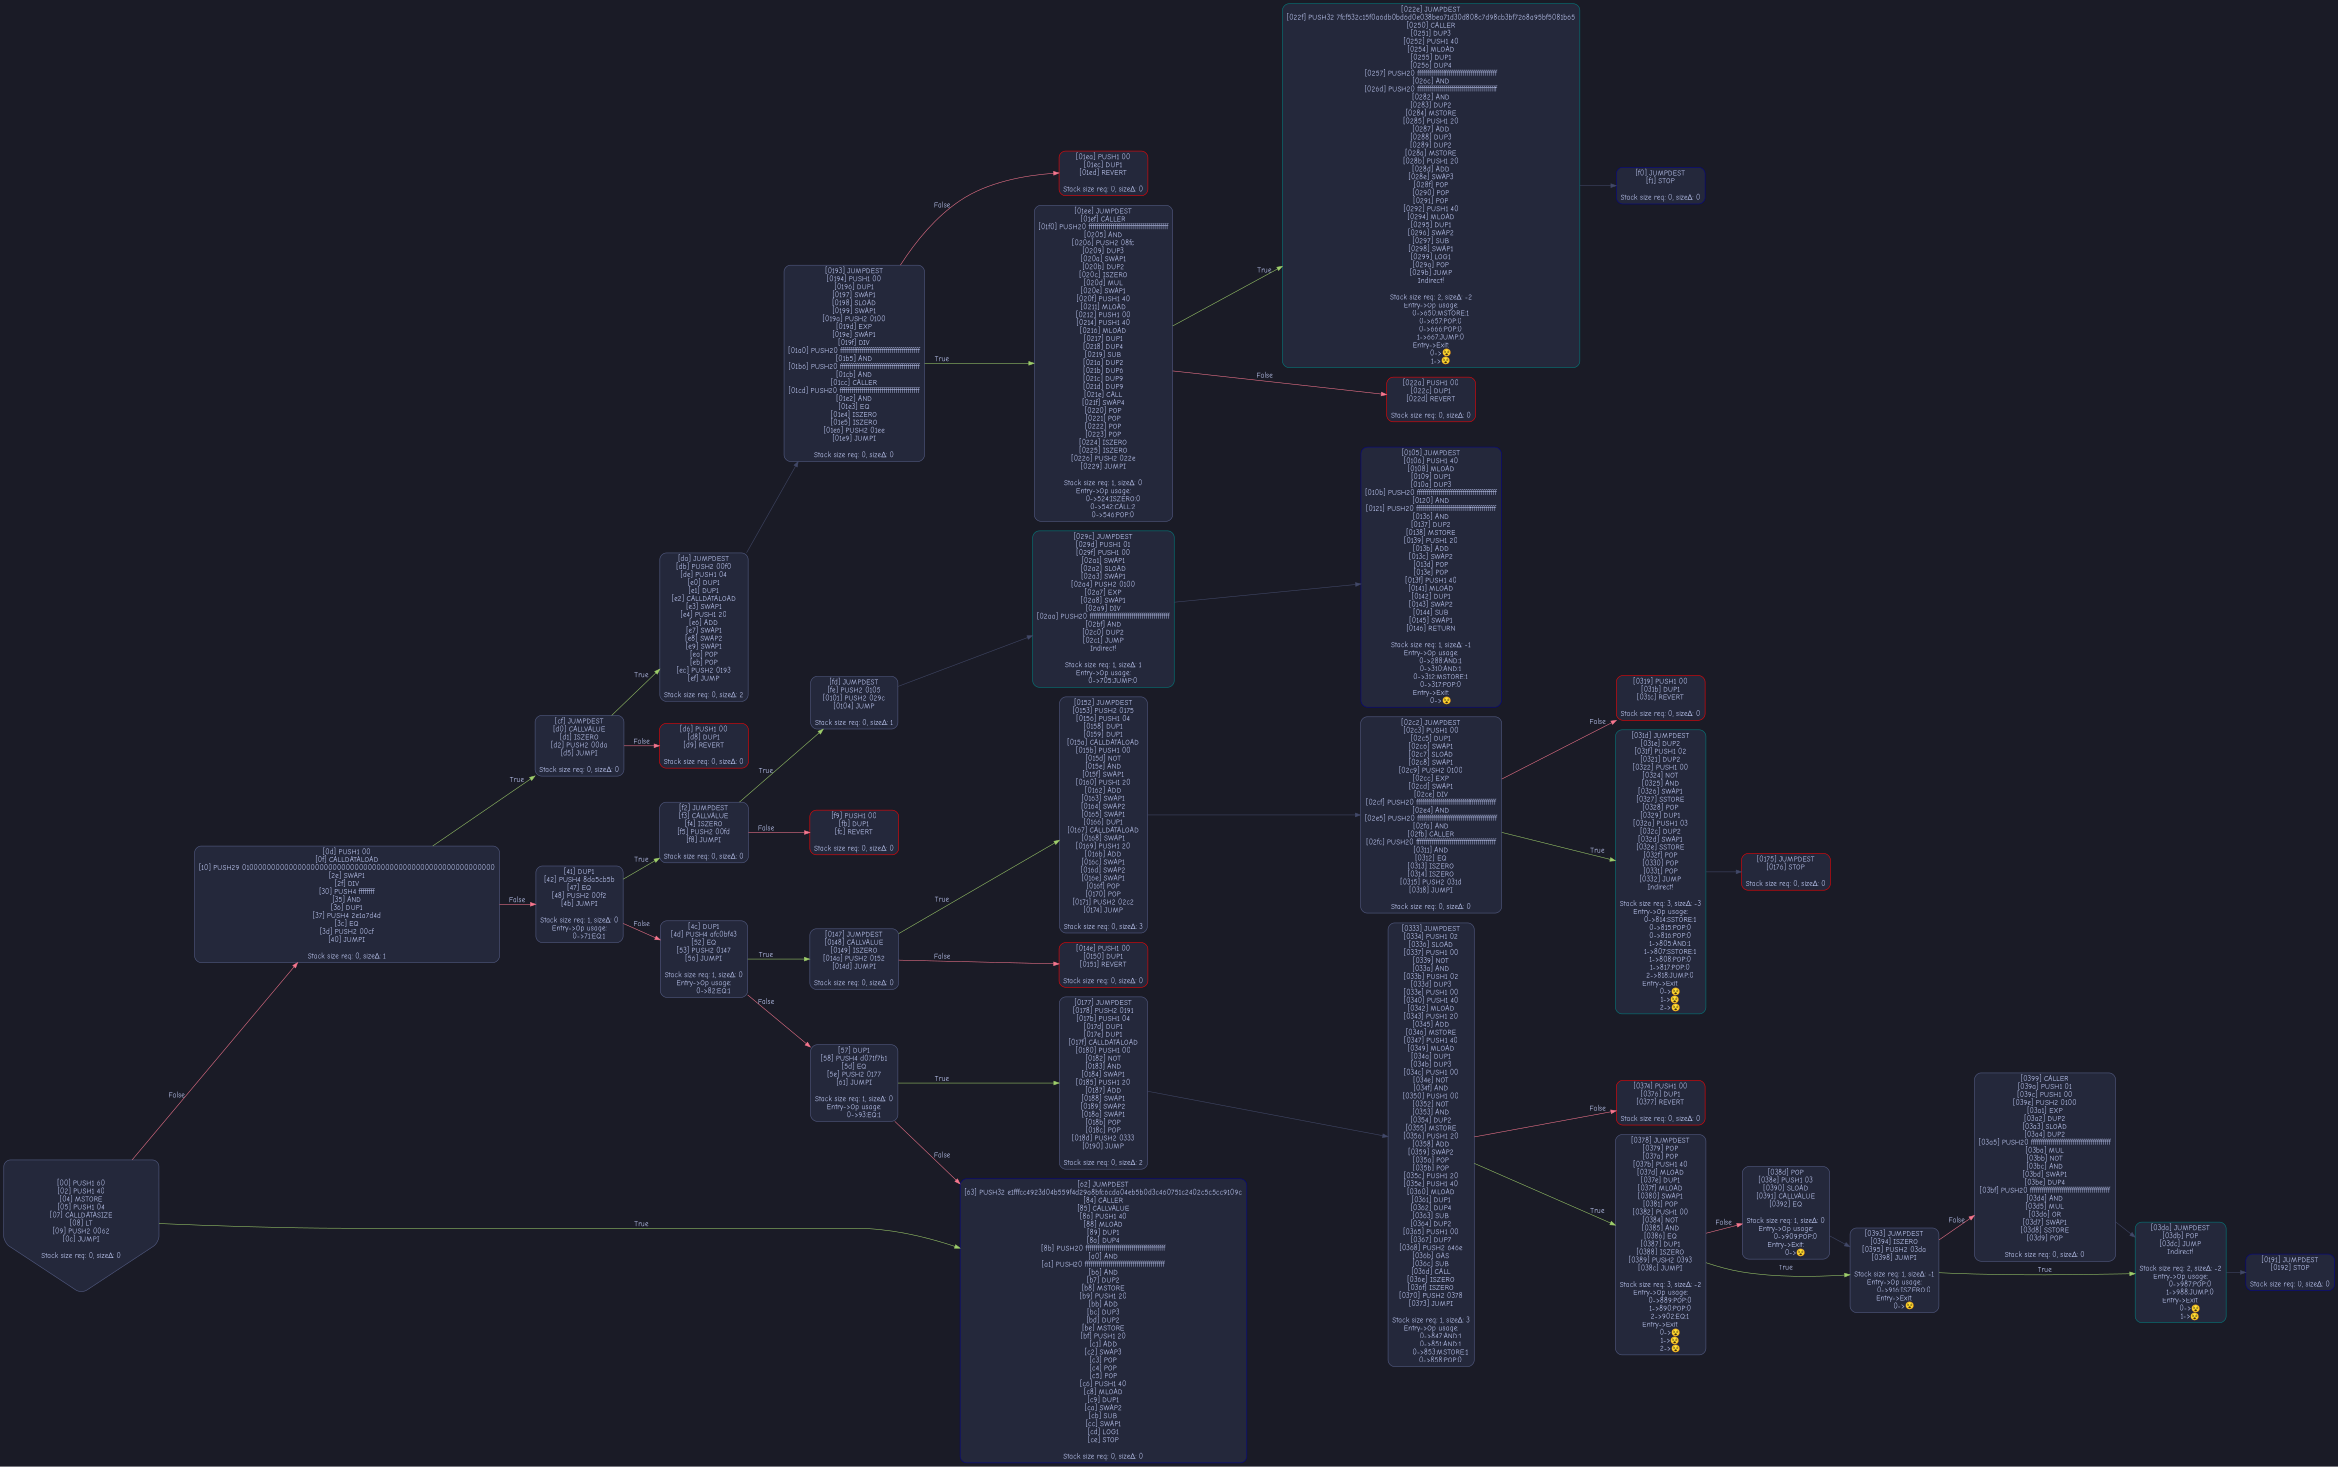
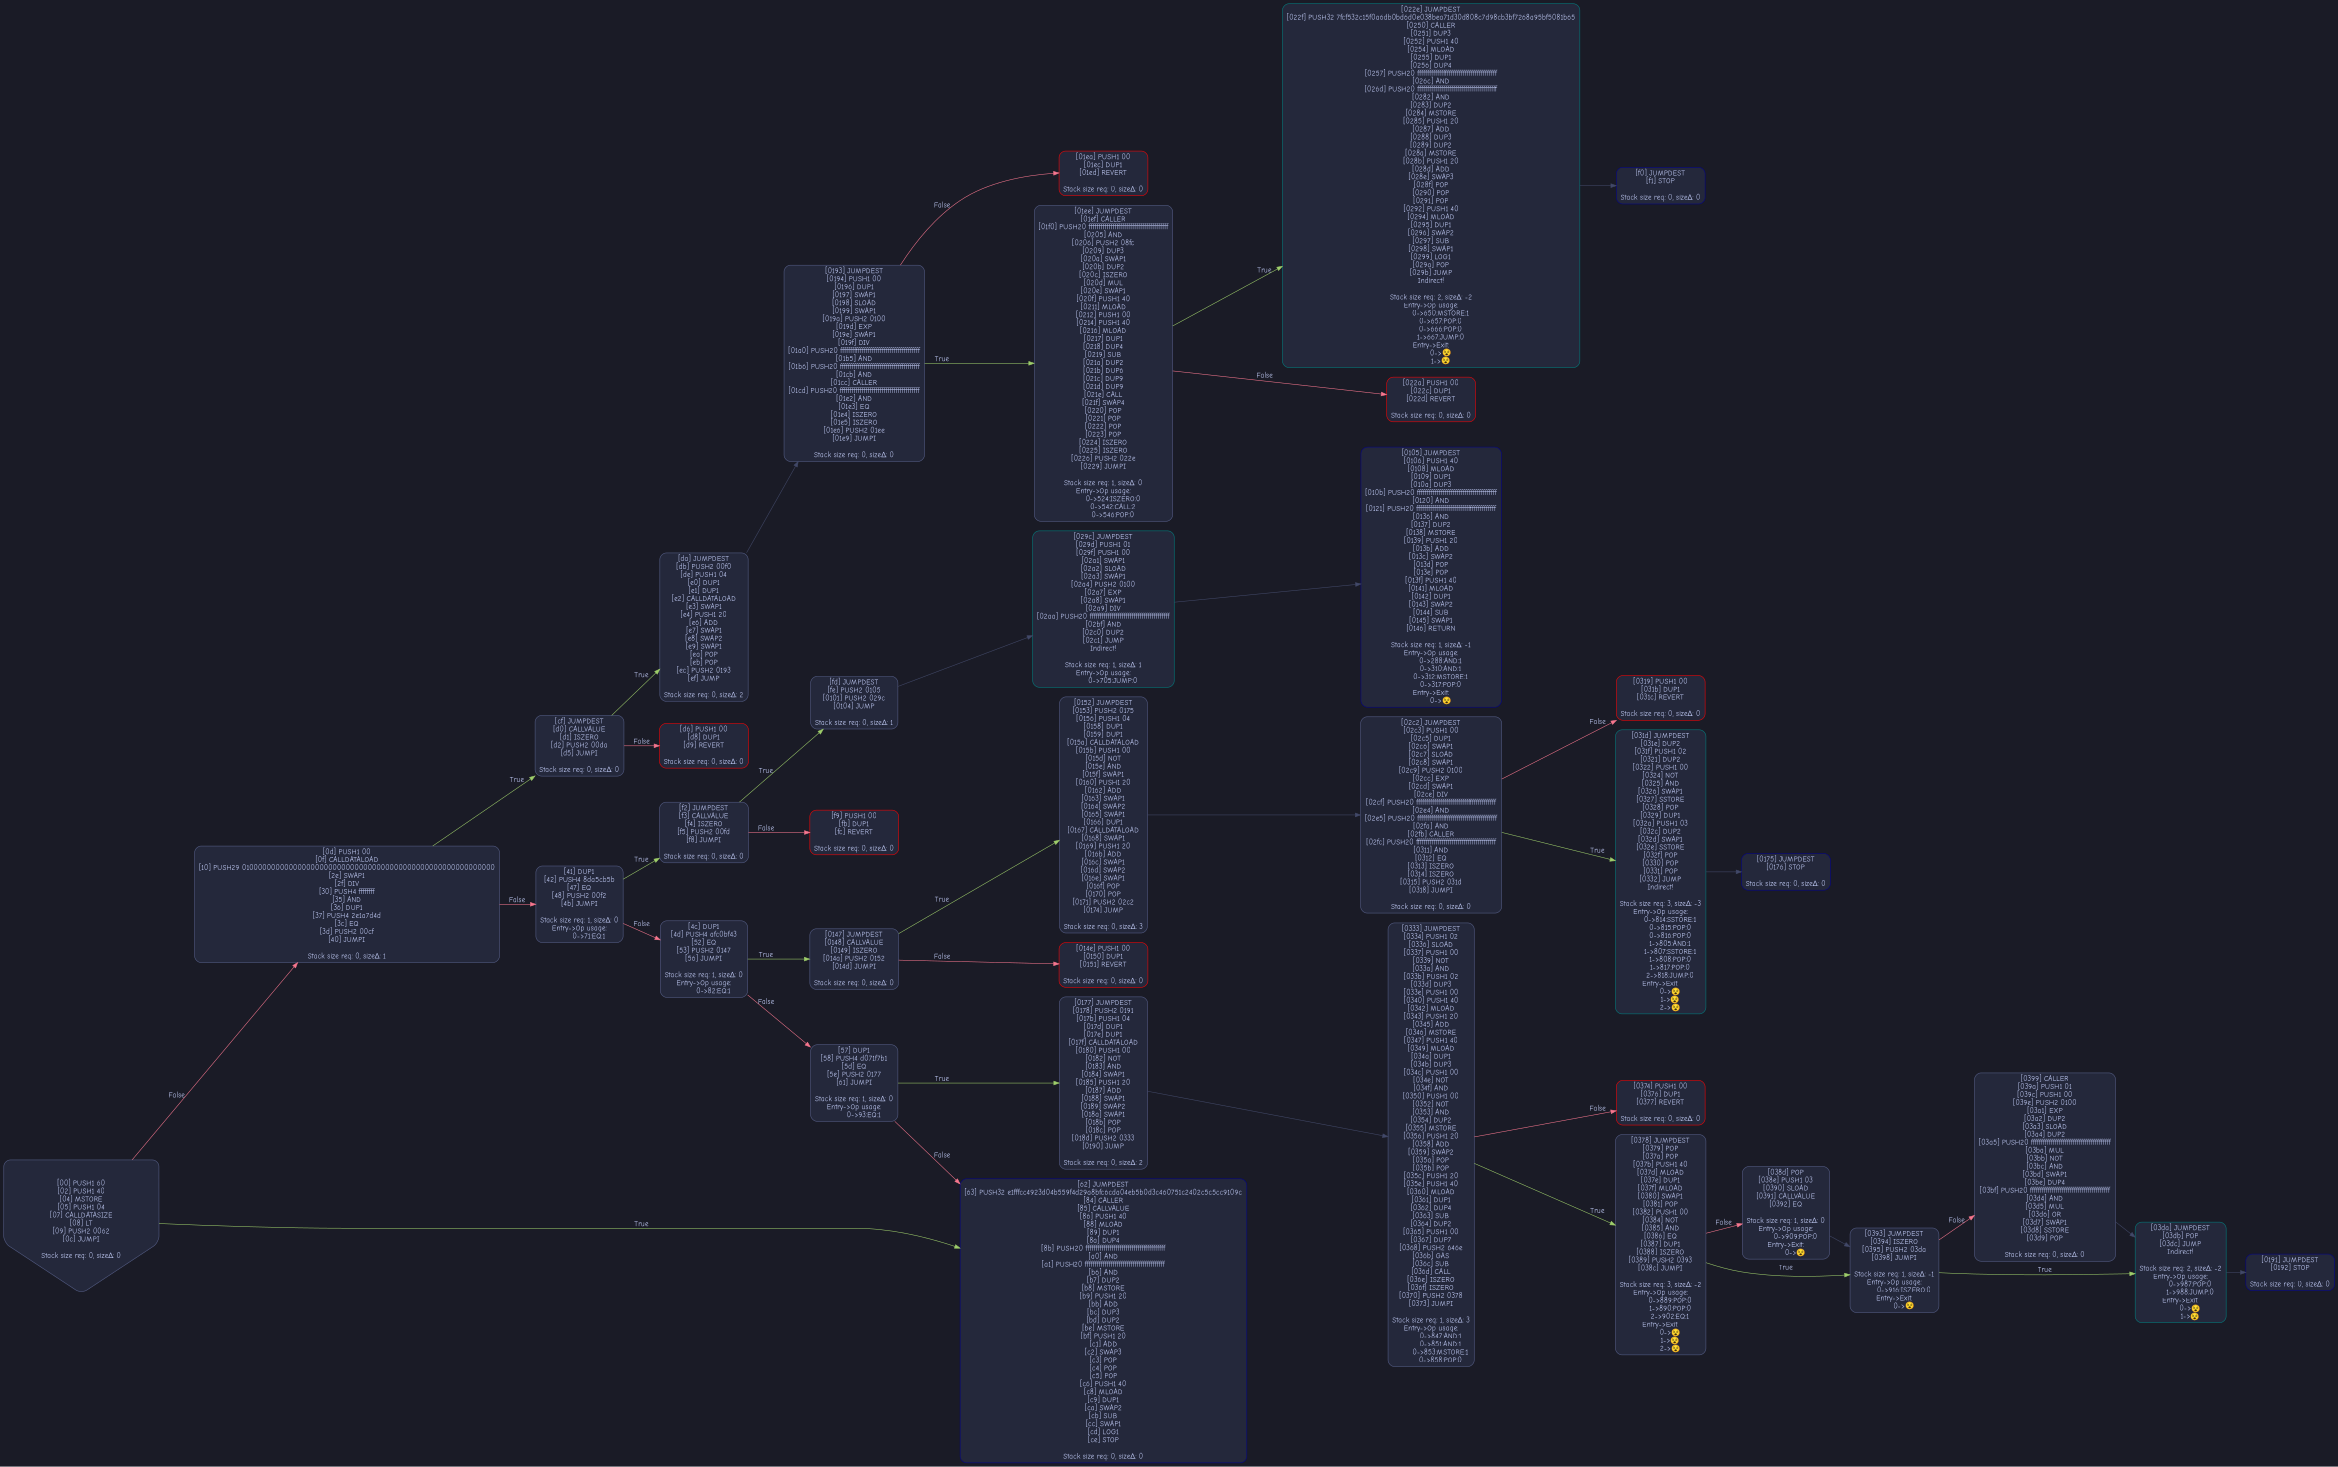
node "[0175] JUMPDEST [0176] STOP Stack size req: 0, sizeΔ: 0": color red -> darkblue
